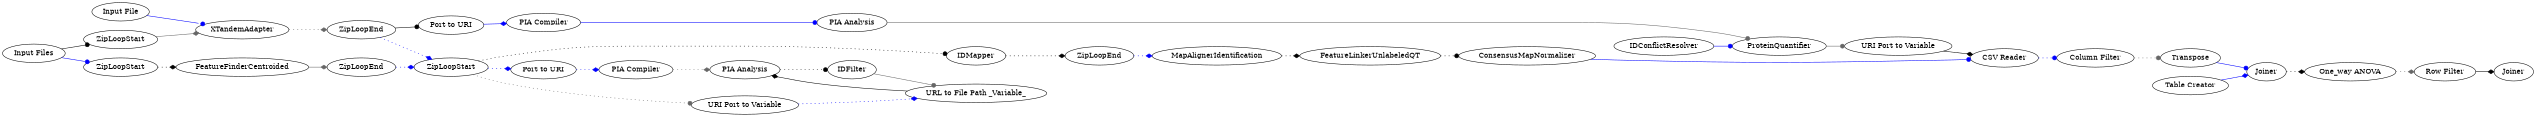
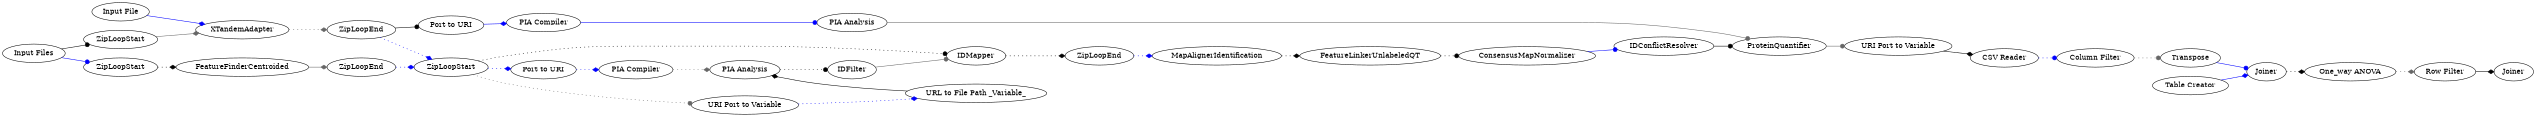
edge "Input File" -> "XTandemAdapter": arrowhead dot -> diamond
edge "IDConflictResolver" -> "ProteinQuantifier": color blue -> black
edge "ConsensusMapNormalizer" -> "CSV Reader": now "ConsensusMapNormalizer" -> "IDConflictResolver"
edge "IDFilter" -> "URL to File Path _Variable_": now "IDFilter" -> "IDMapper"
